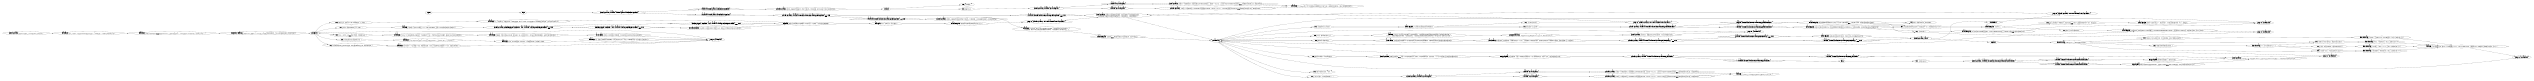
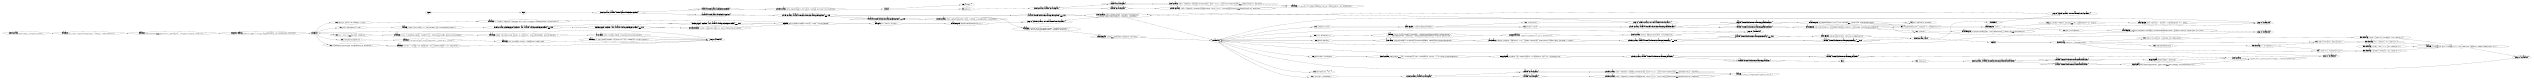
node "You: “幽灵，来自至暗国度，前来迎接我们的…”": removed
